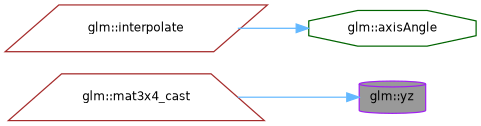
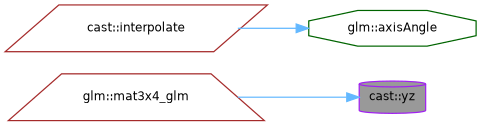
node "glm::interpolate": label "glm::interpolate" -> "cast::interpolate"
node "glm::mat3x4_cast": label "glm::mat3x4_cast" -> "glm::mat3x4_glm"
node "glm::yz": label "glm::yz" -> "cast::yz"
